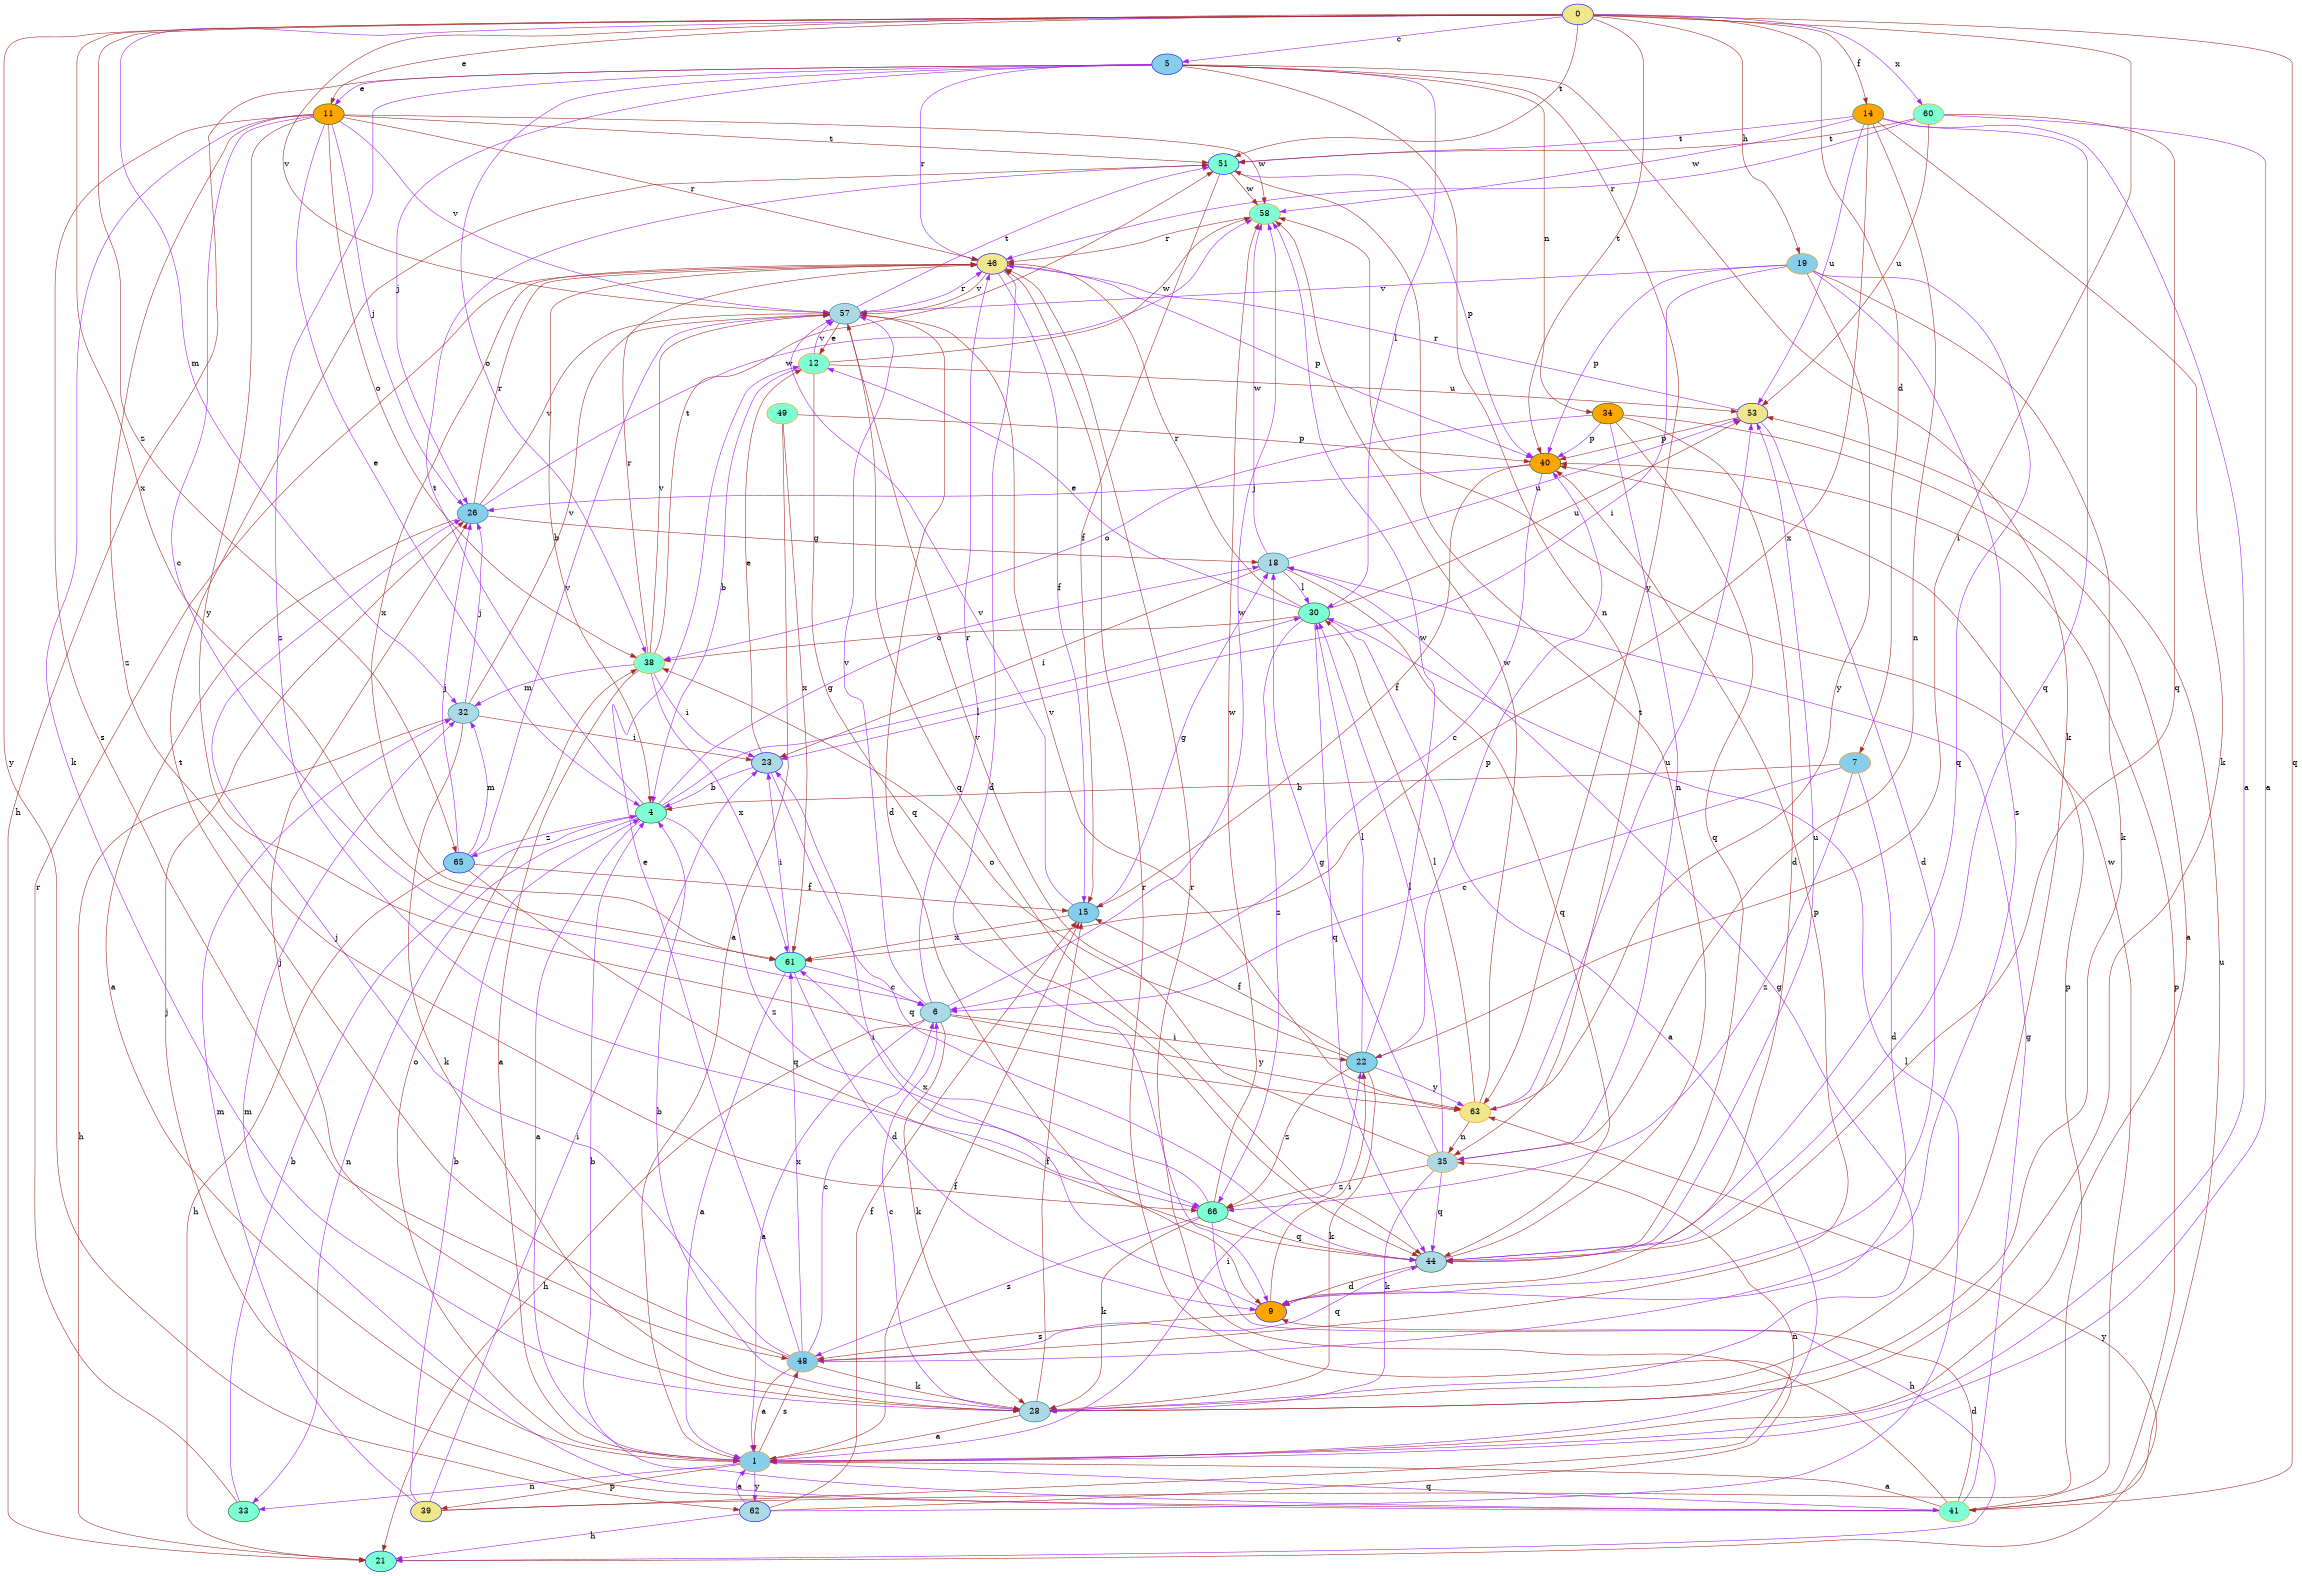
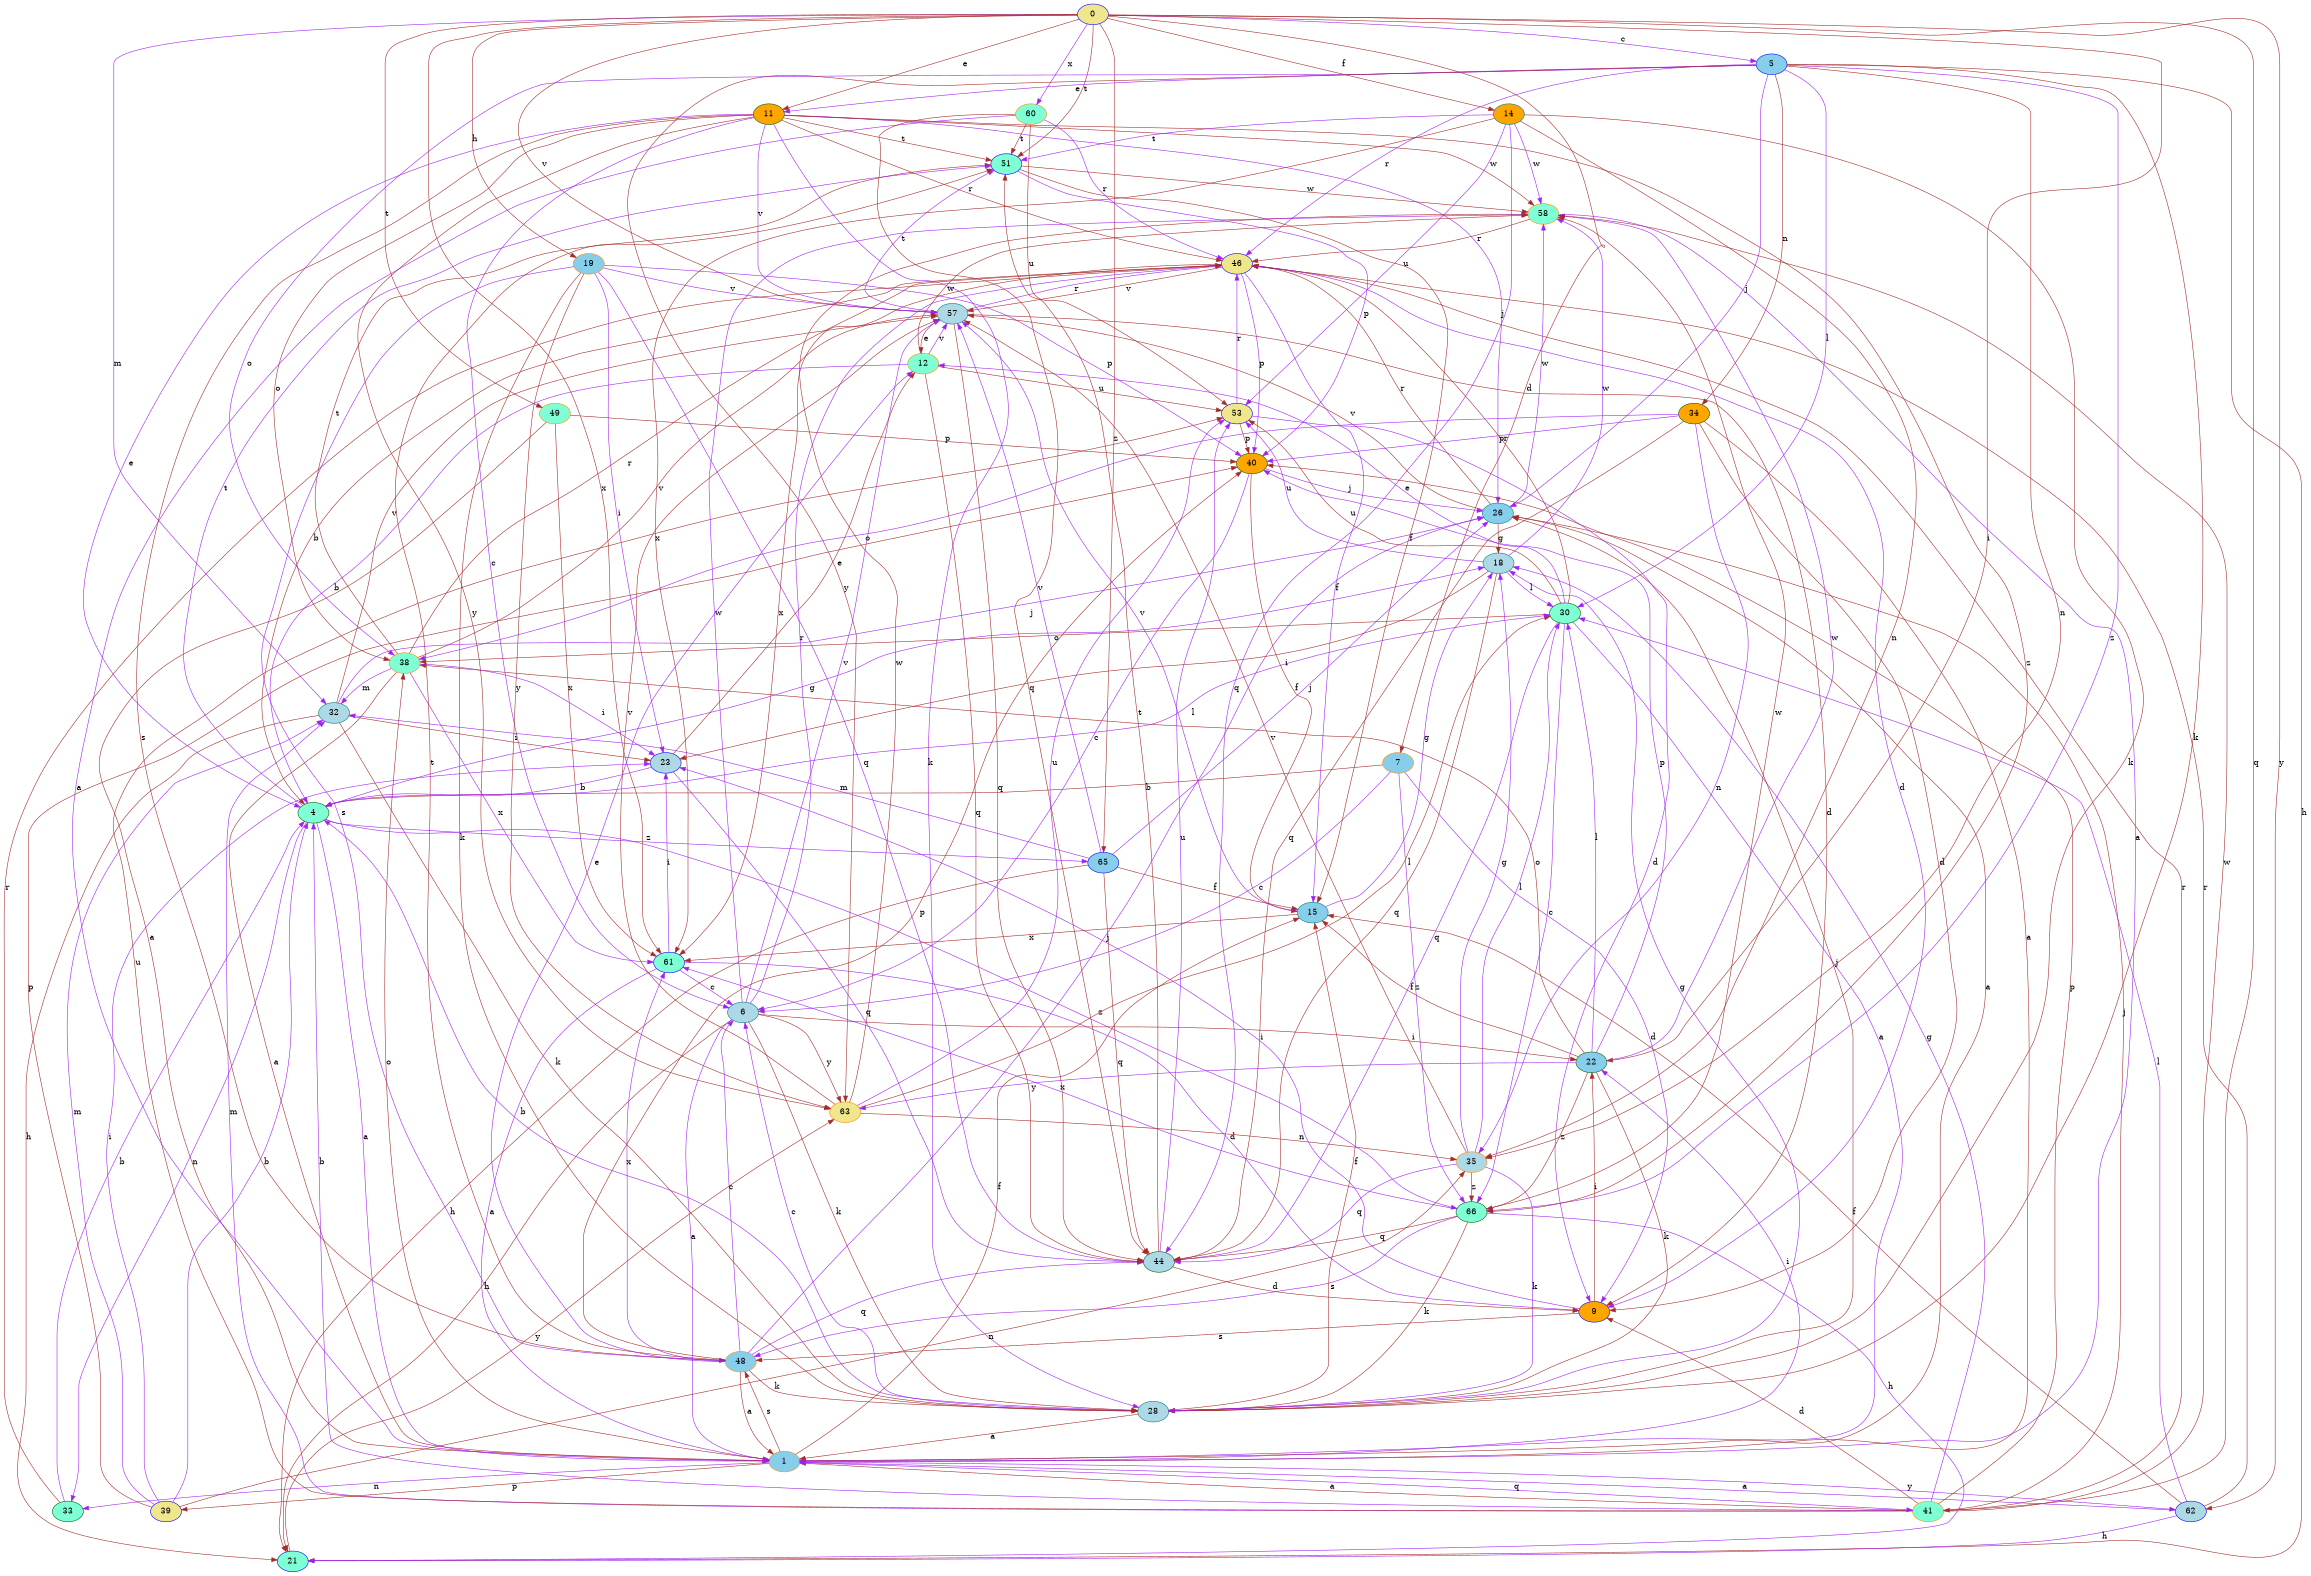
edge "0" -> "40": now "0" -> "49"
edge "30" -> "66": label "z" -> "c"
edge "14" -> "1": now "58" -> "1"
